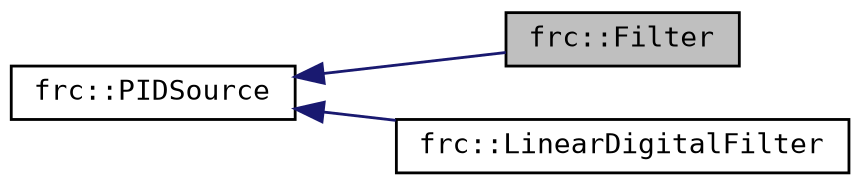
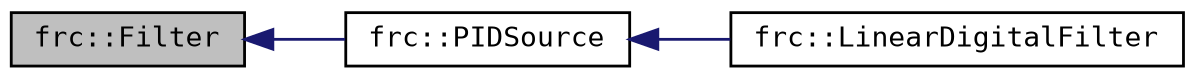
edge "frc::Filter" -> "frc::PIDSource": reversed
